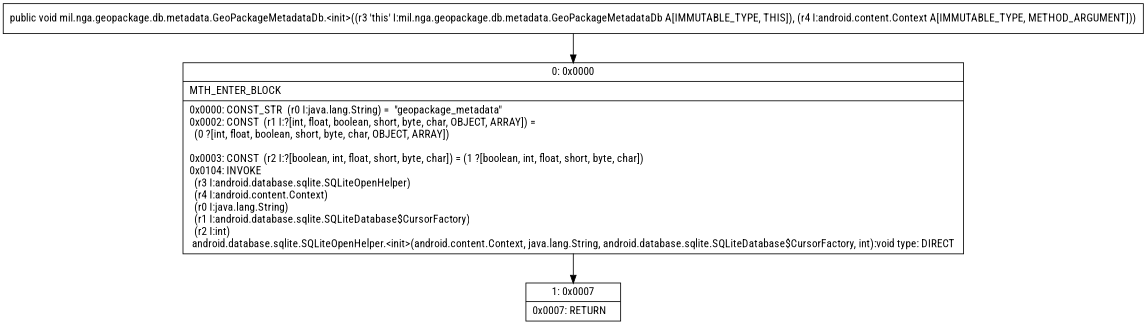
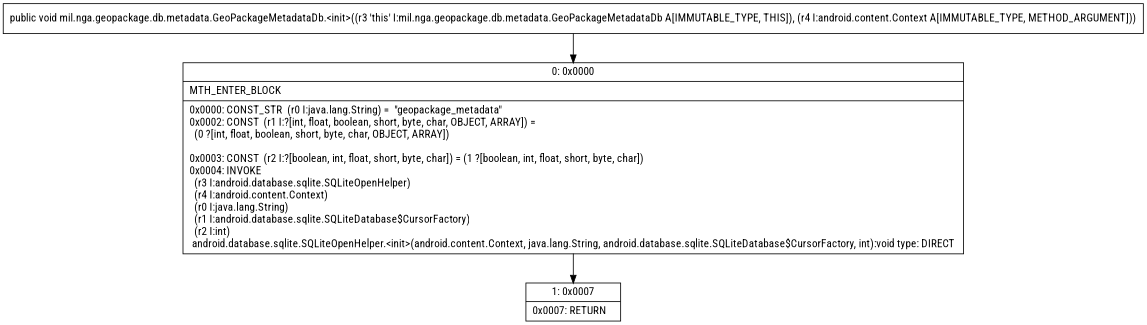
node "0: 0x0000": text "0x0104: INVOKE" -> "0x0004: INVOKE"
